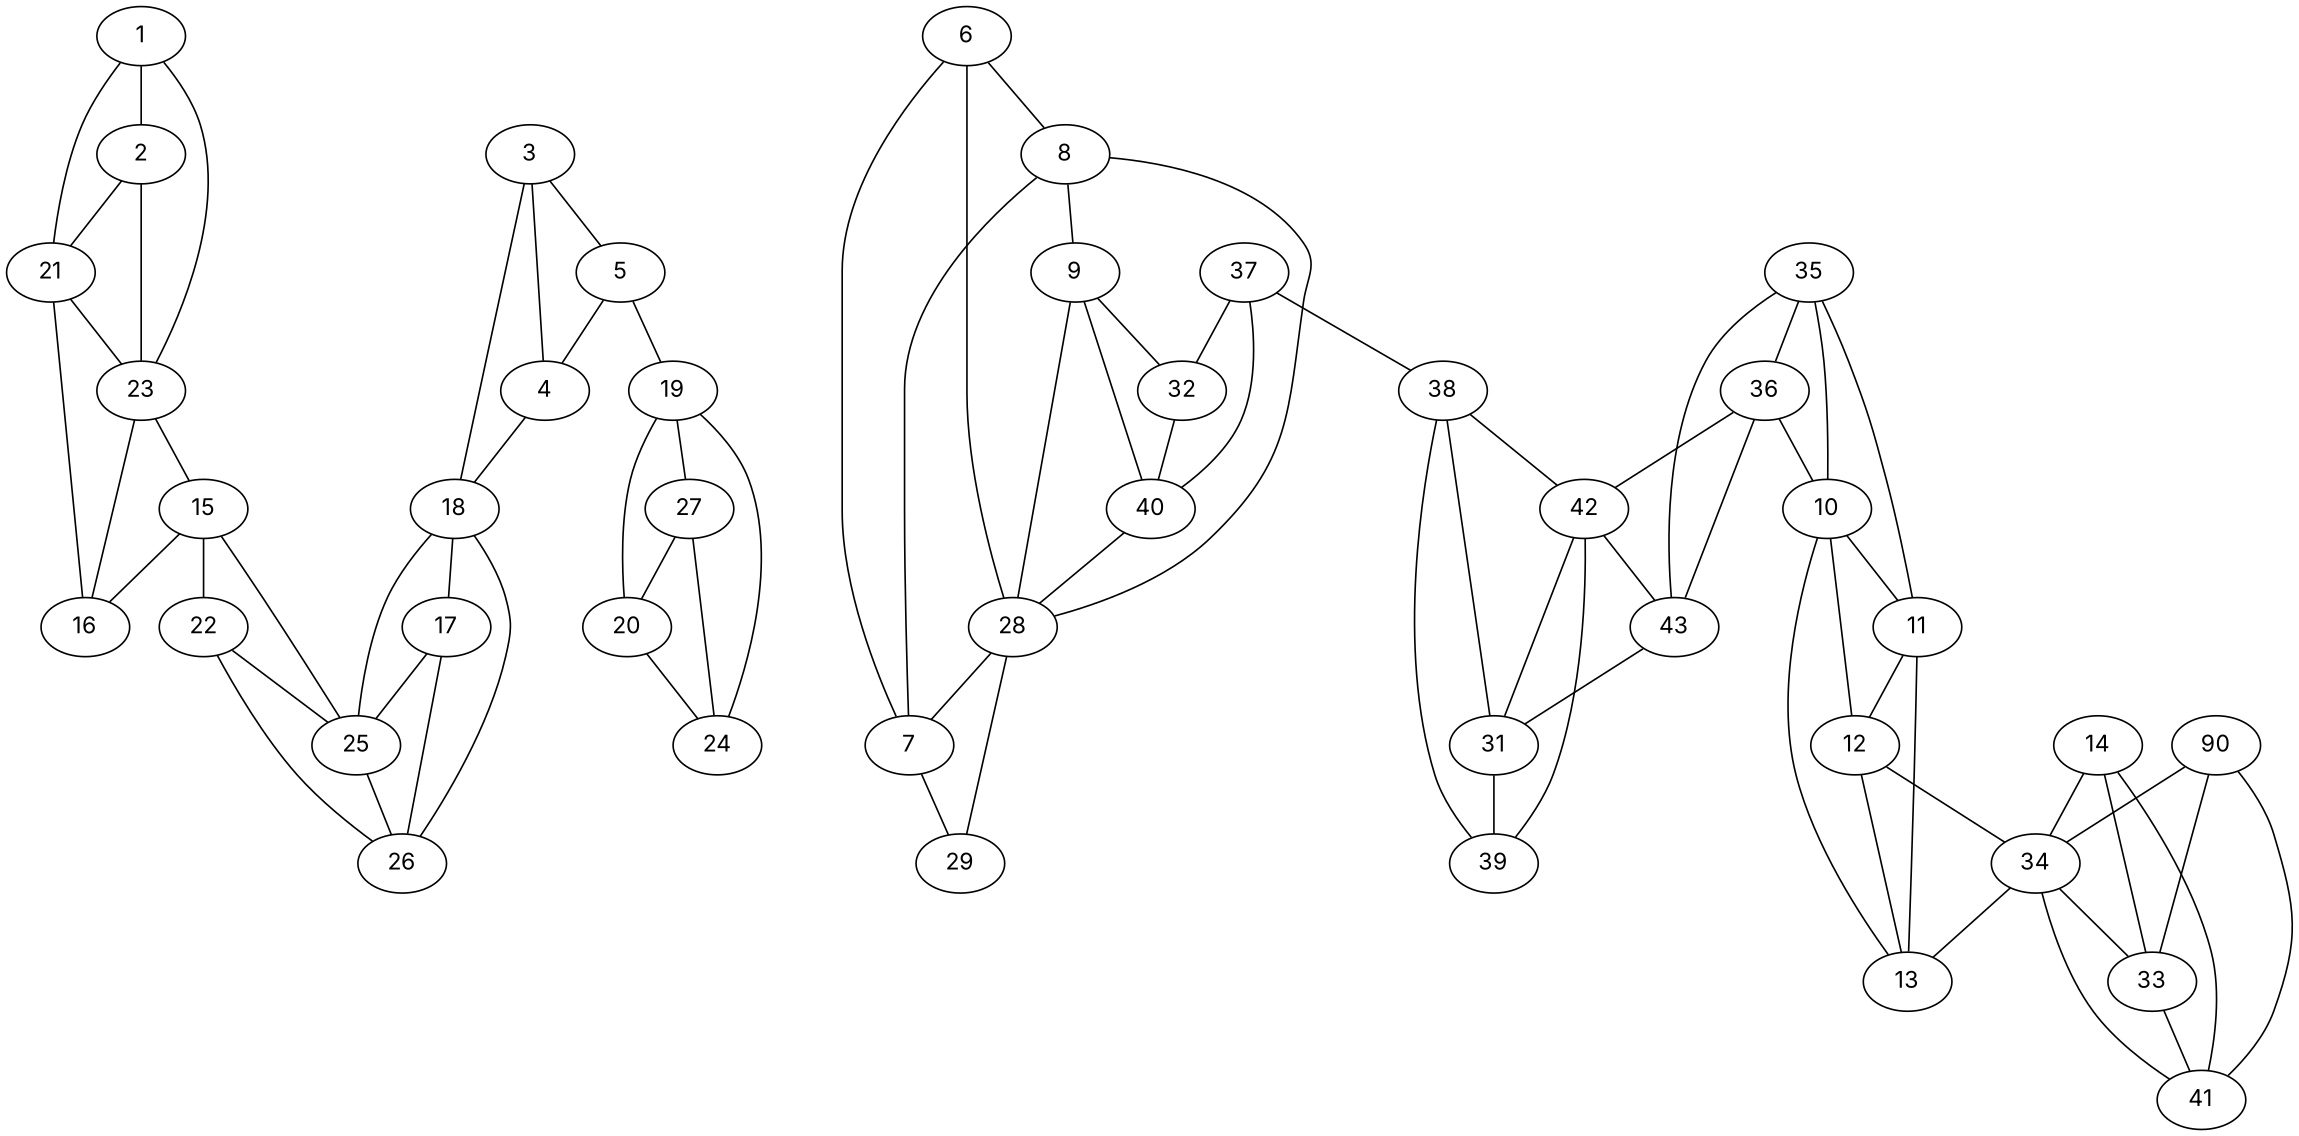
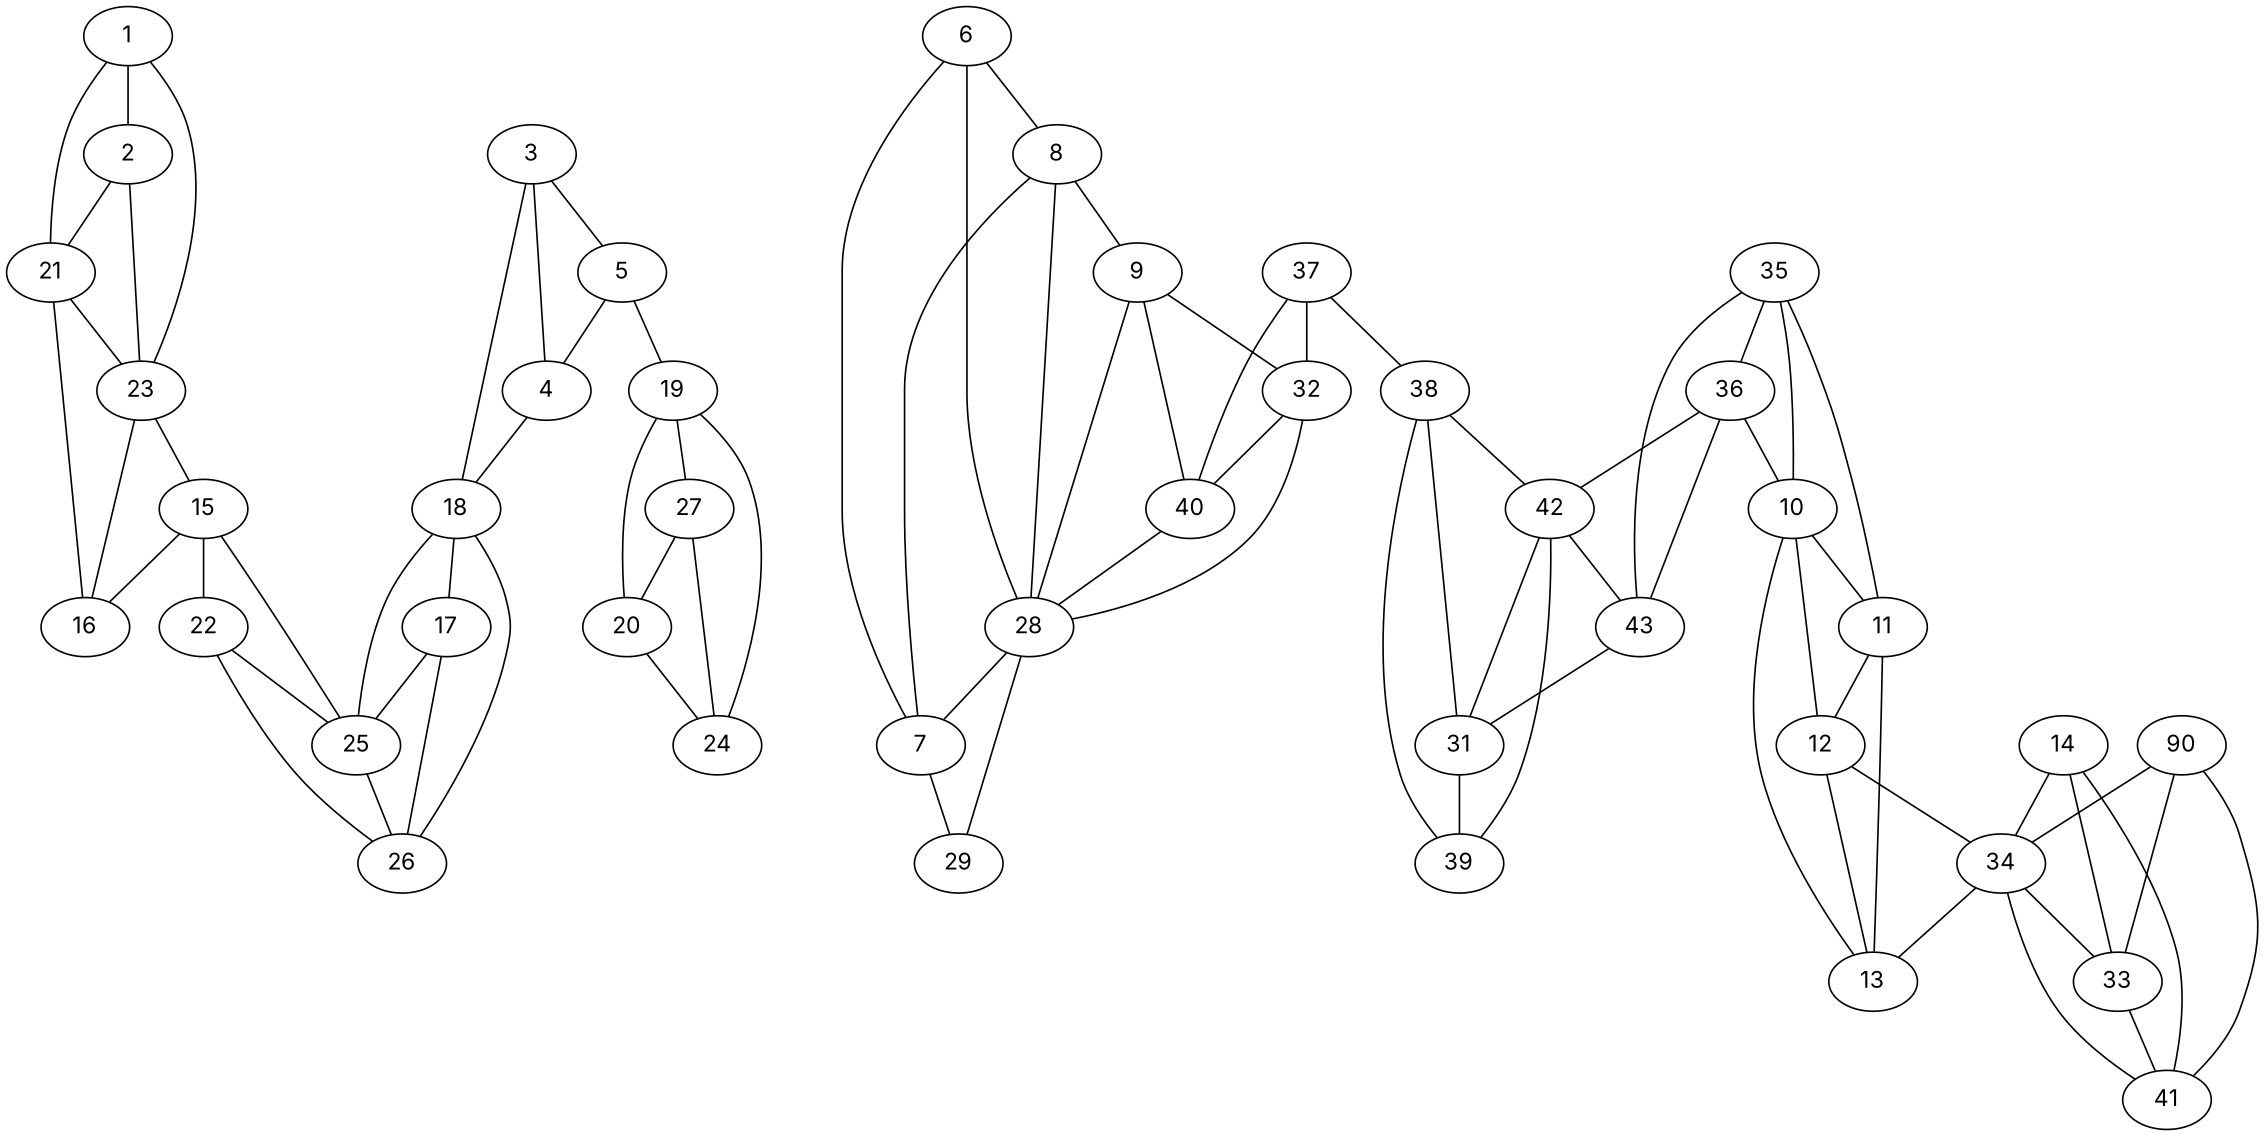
edge "32" -- "28": added
